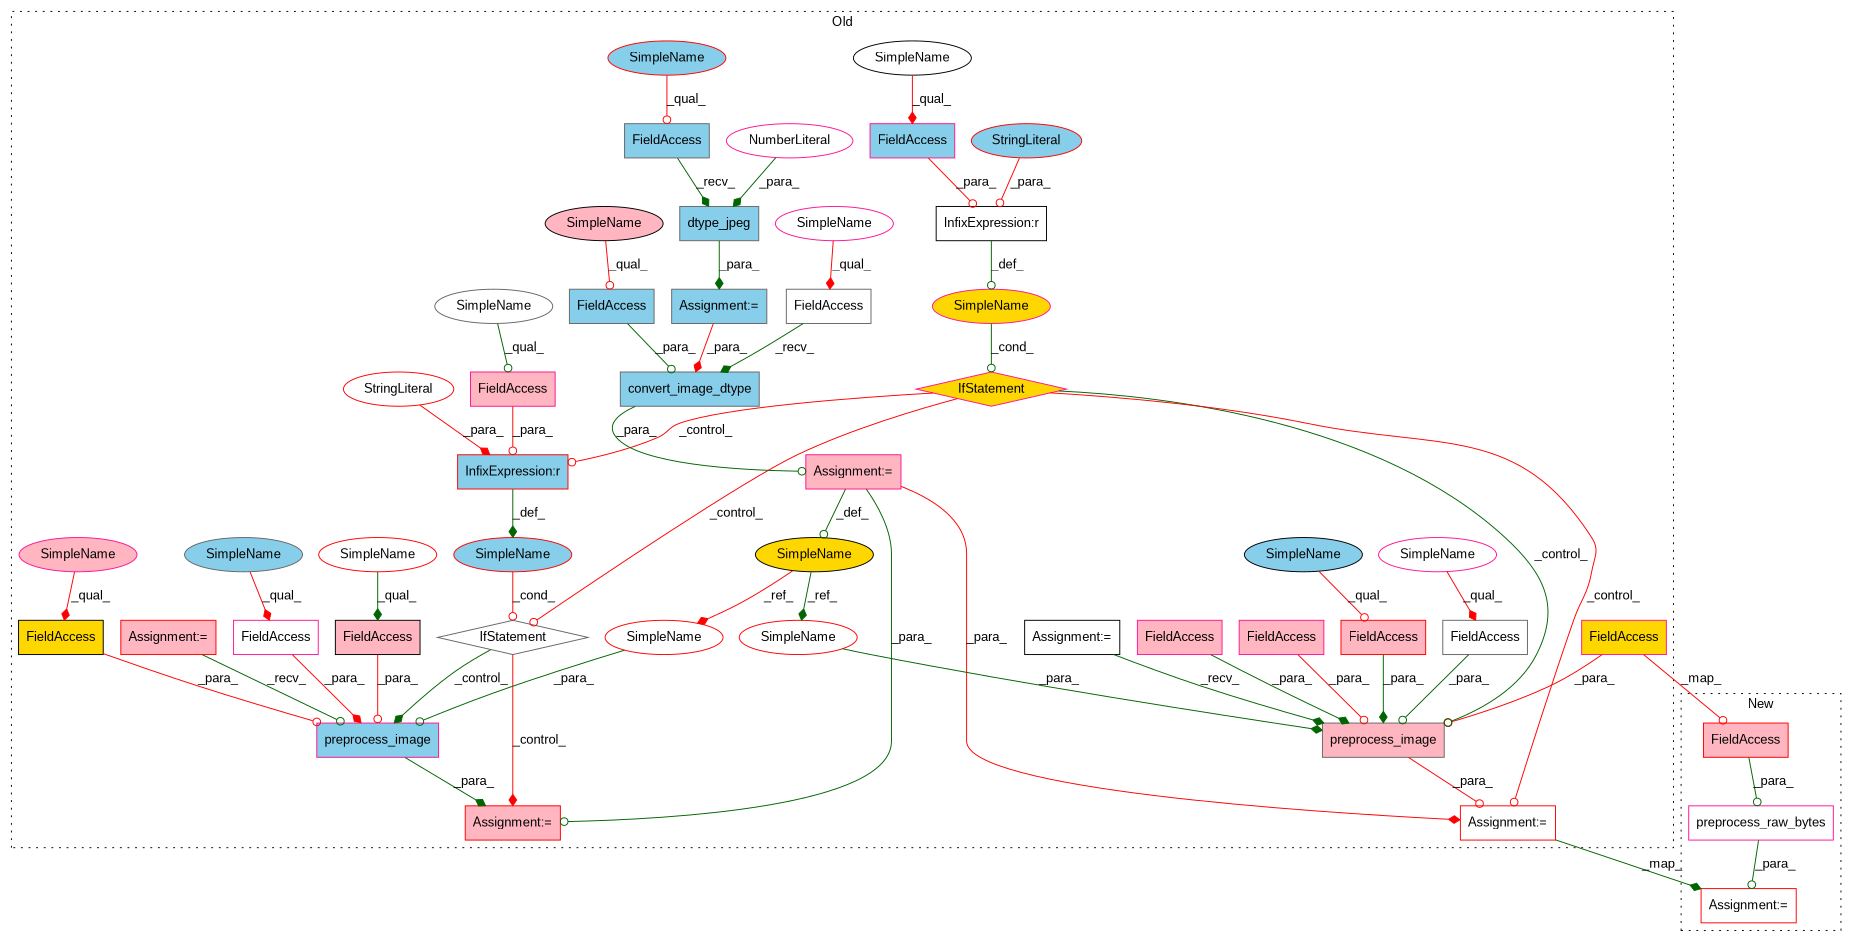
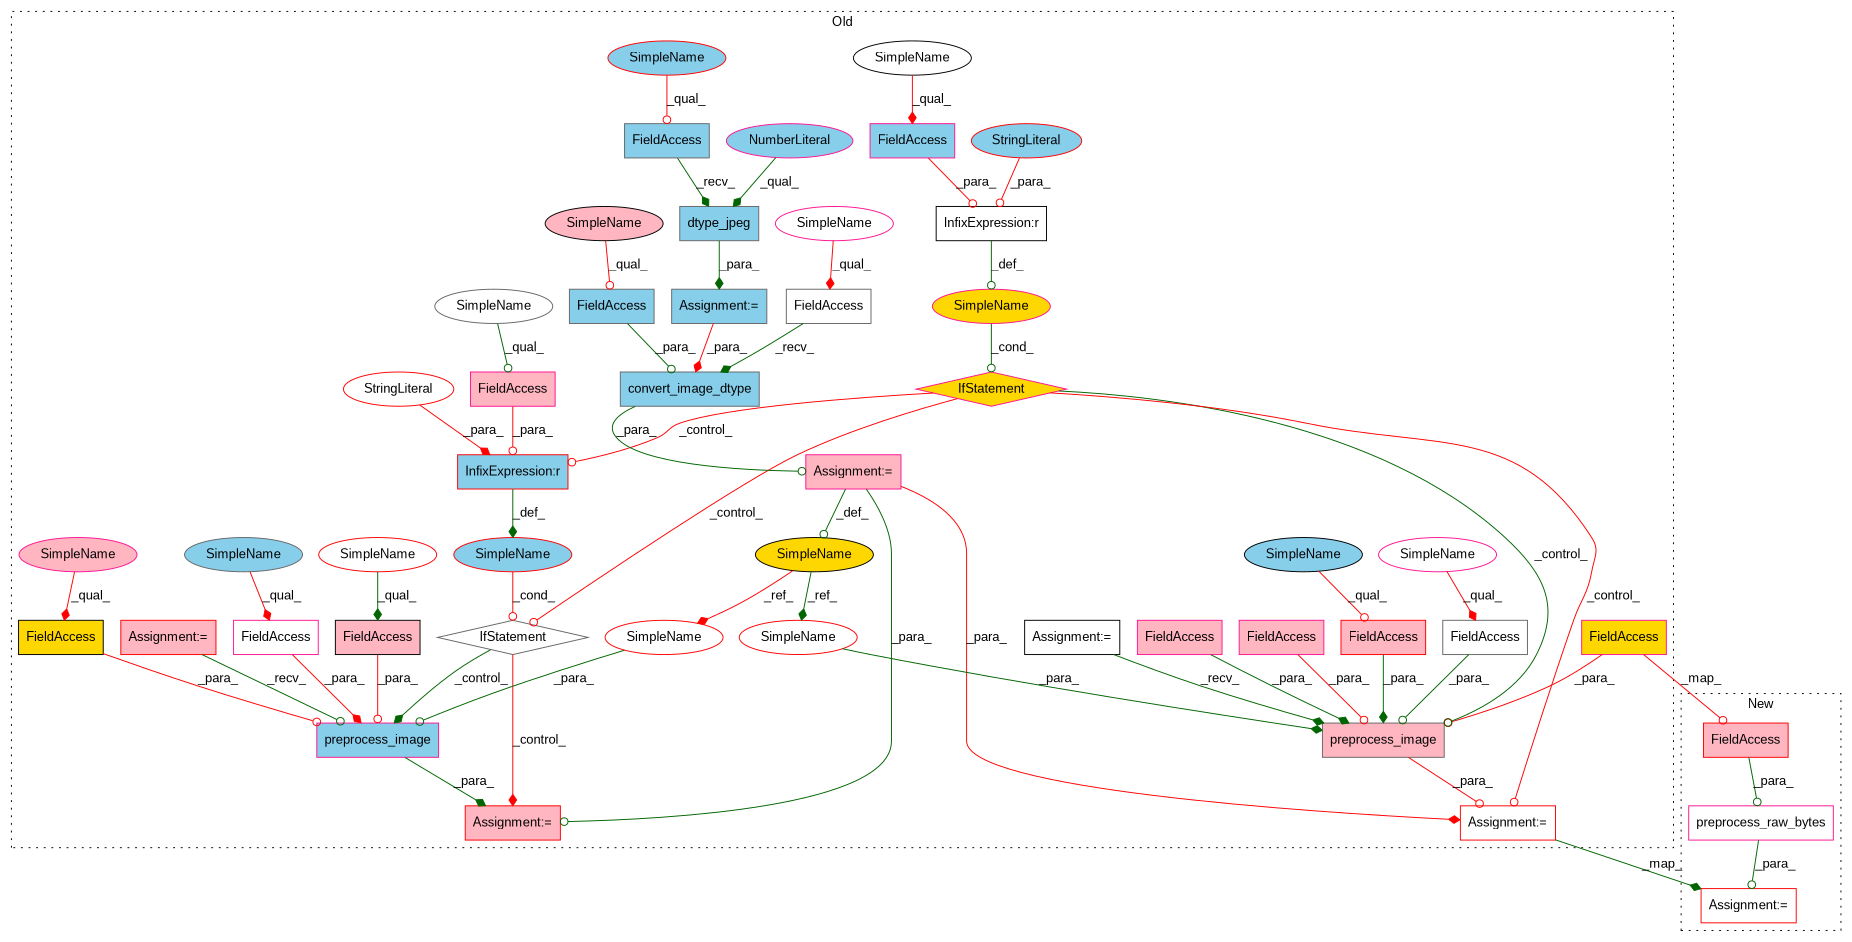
node "NumberLiteral": fillcolor white -> skyblue
edge "NumberLiteral" -> "dtype_jpeg": label "_para_" -> "_qual_"
